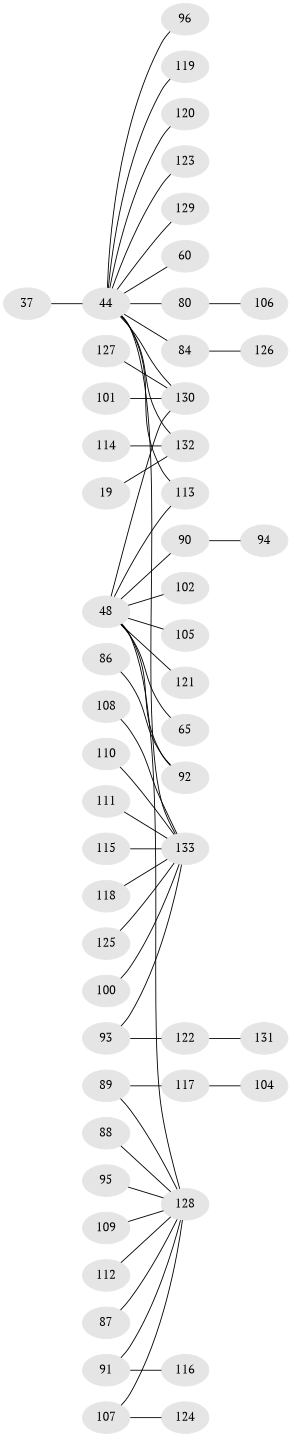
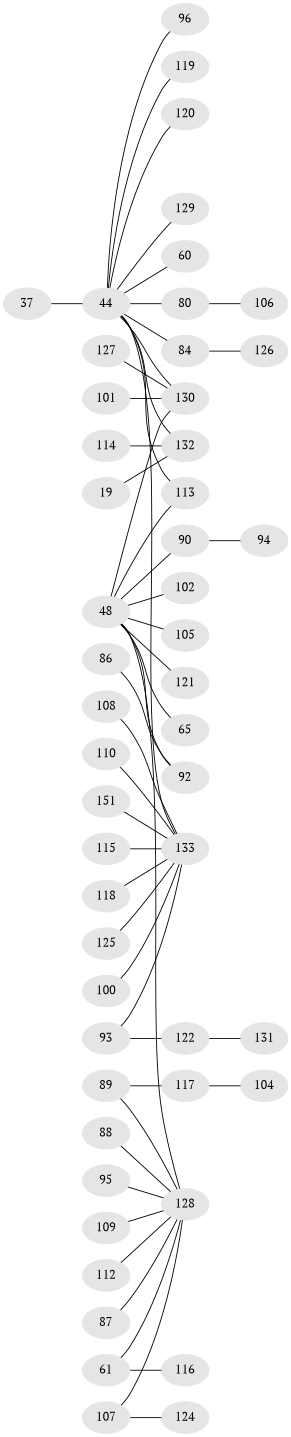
node "123": removed
node "111": label "111" -> "151"
node "91": label "91" -> "61"
